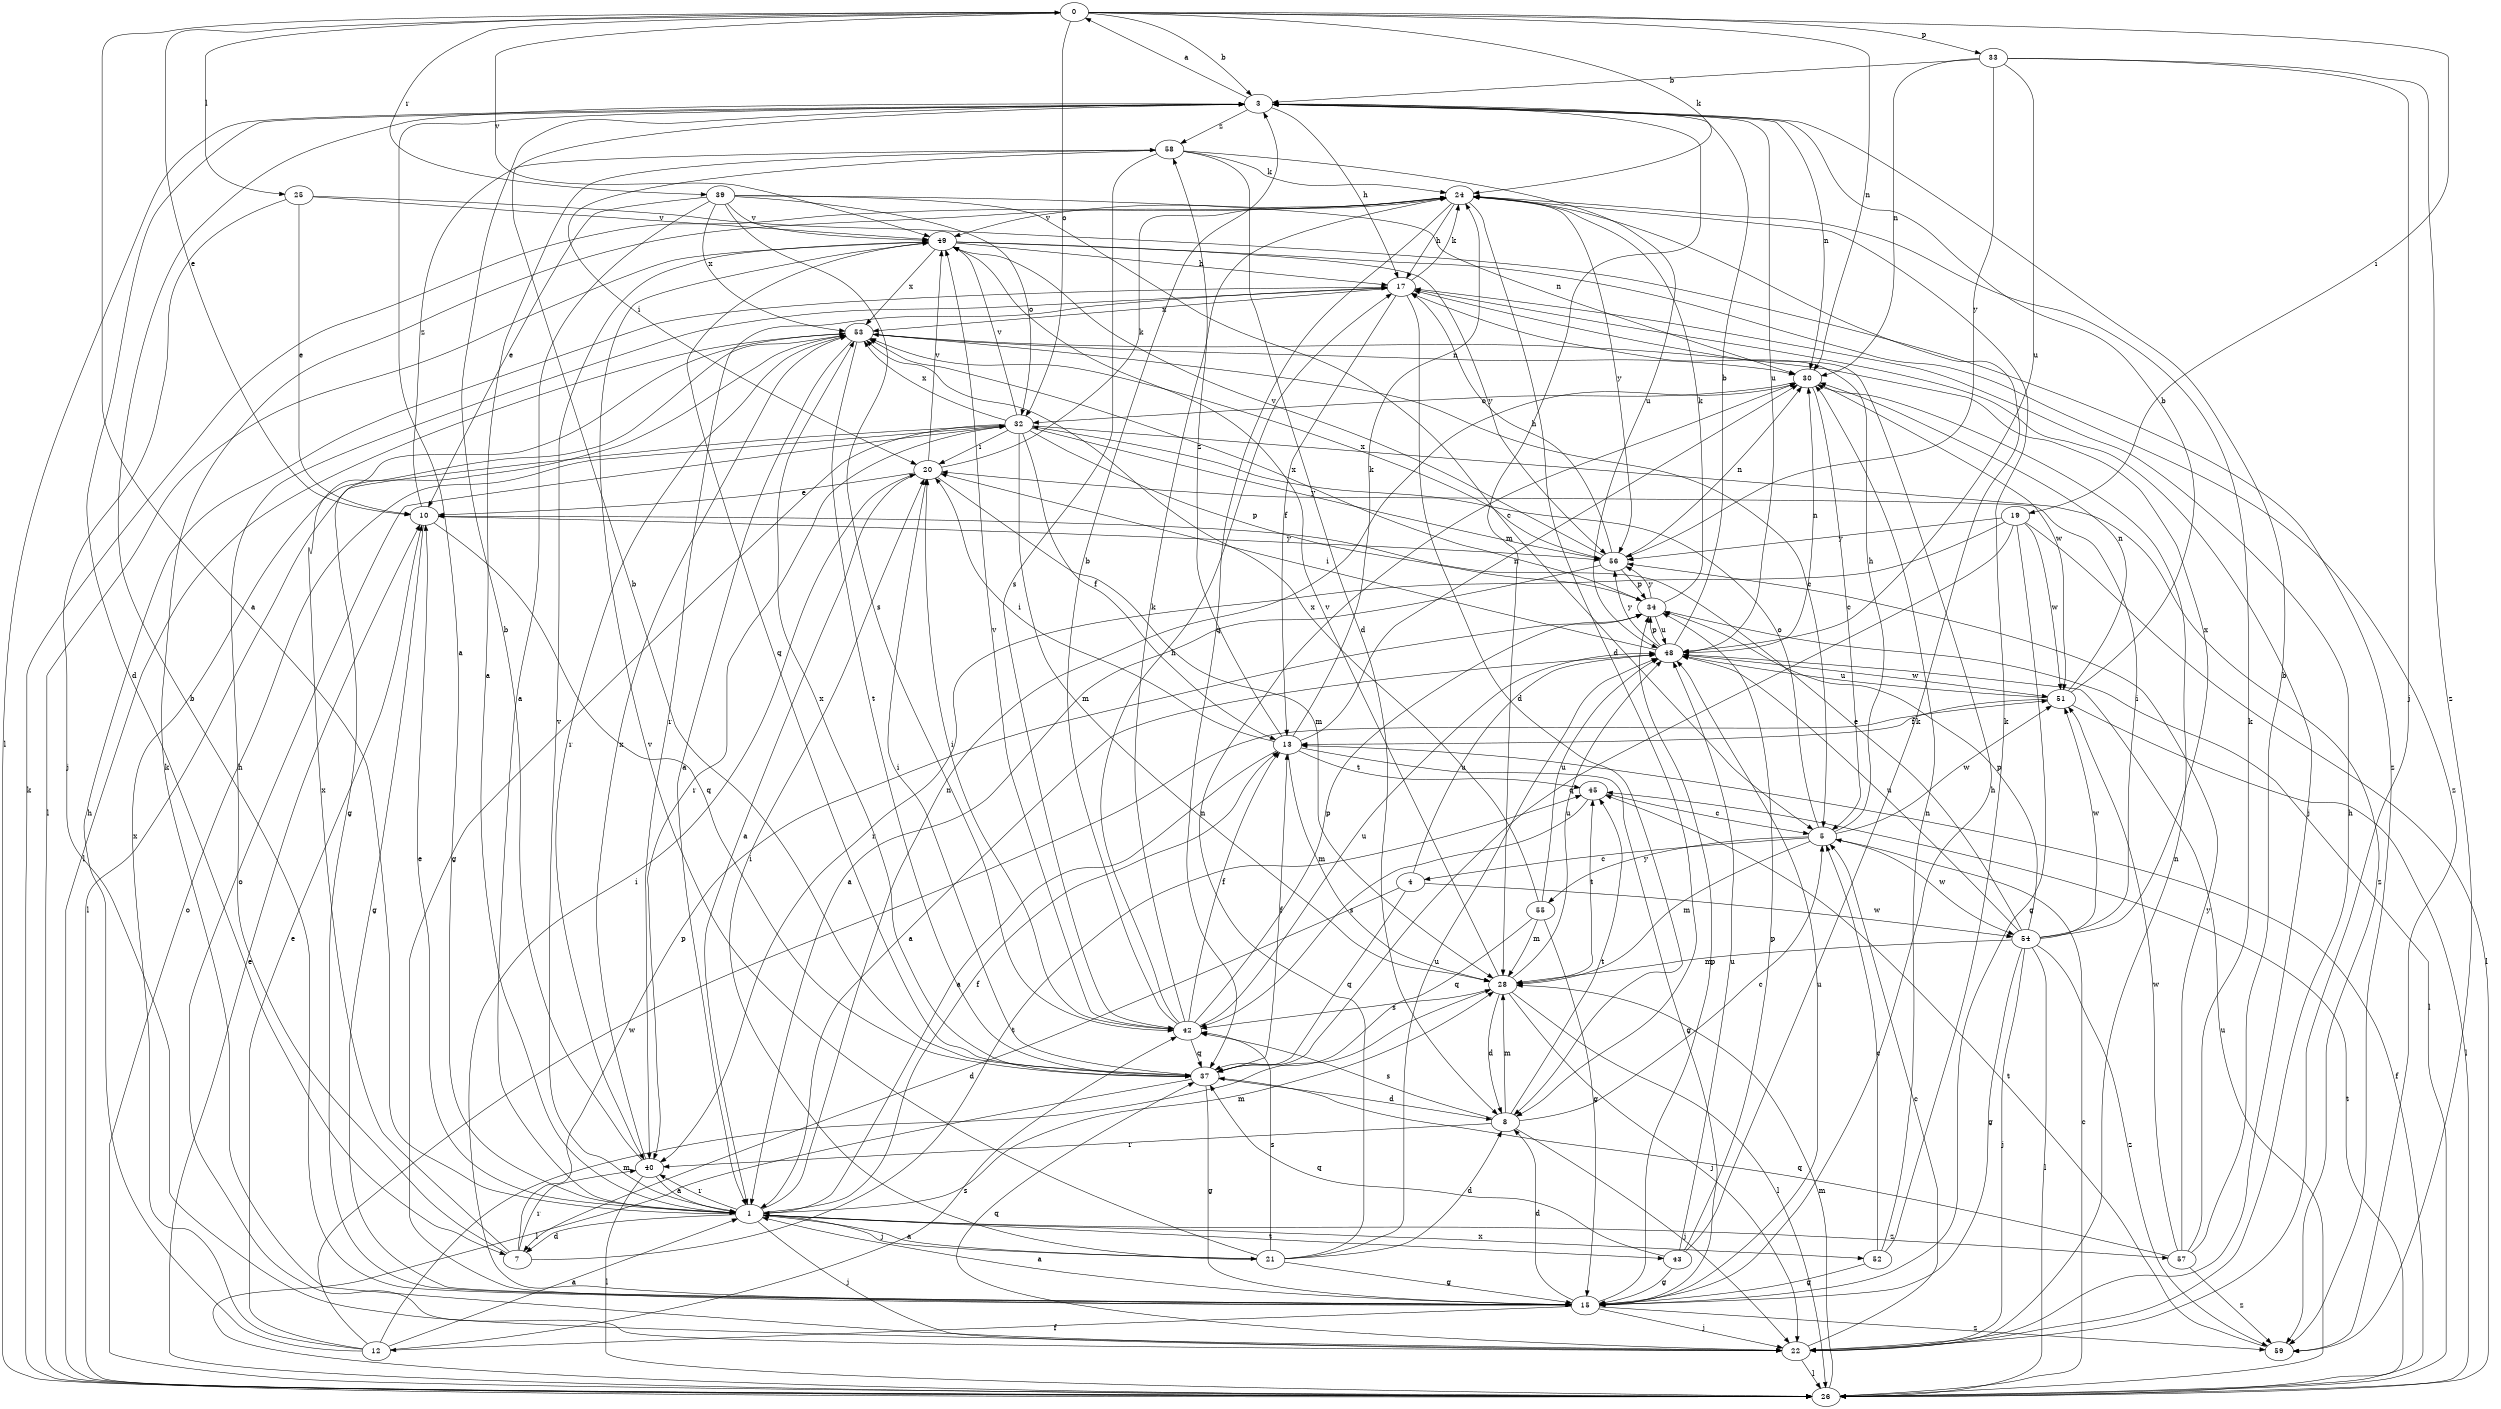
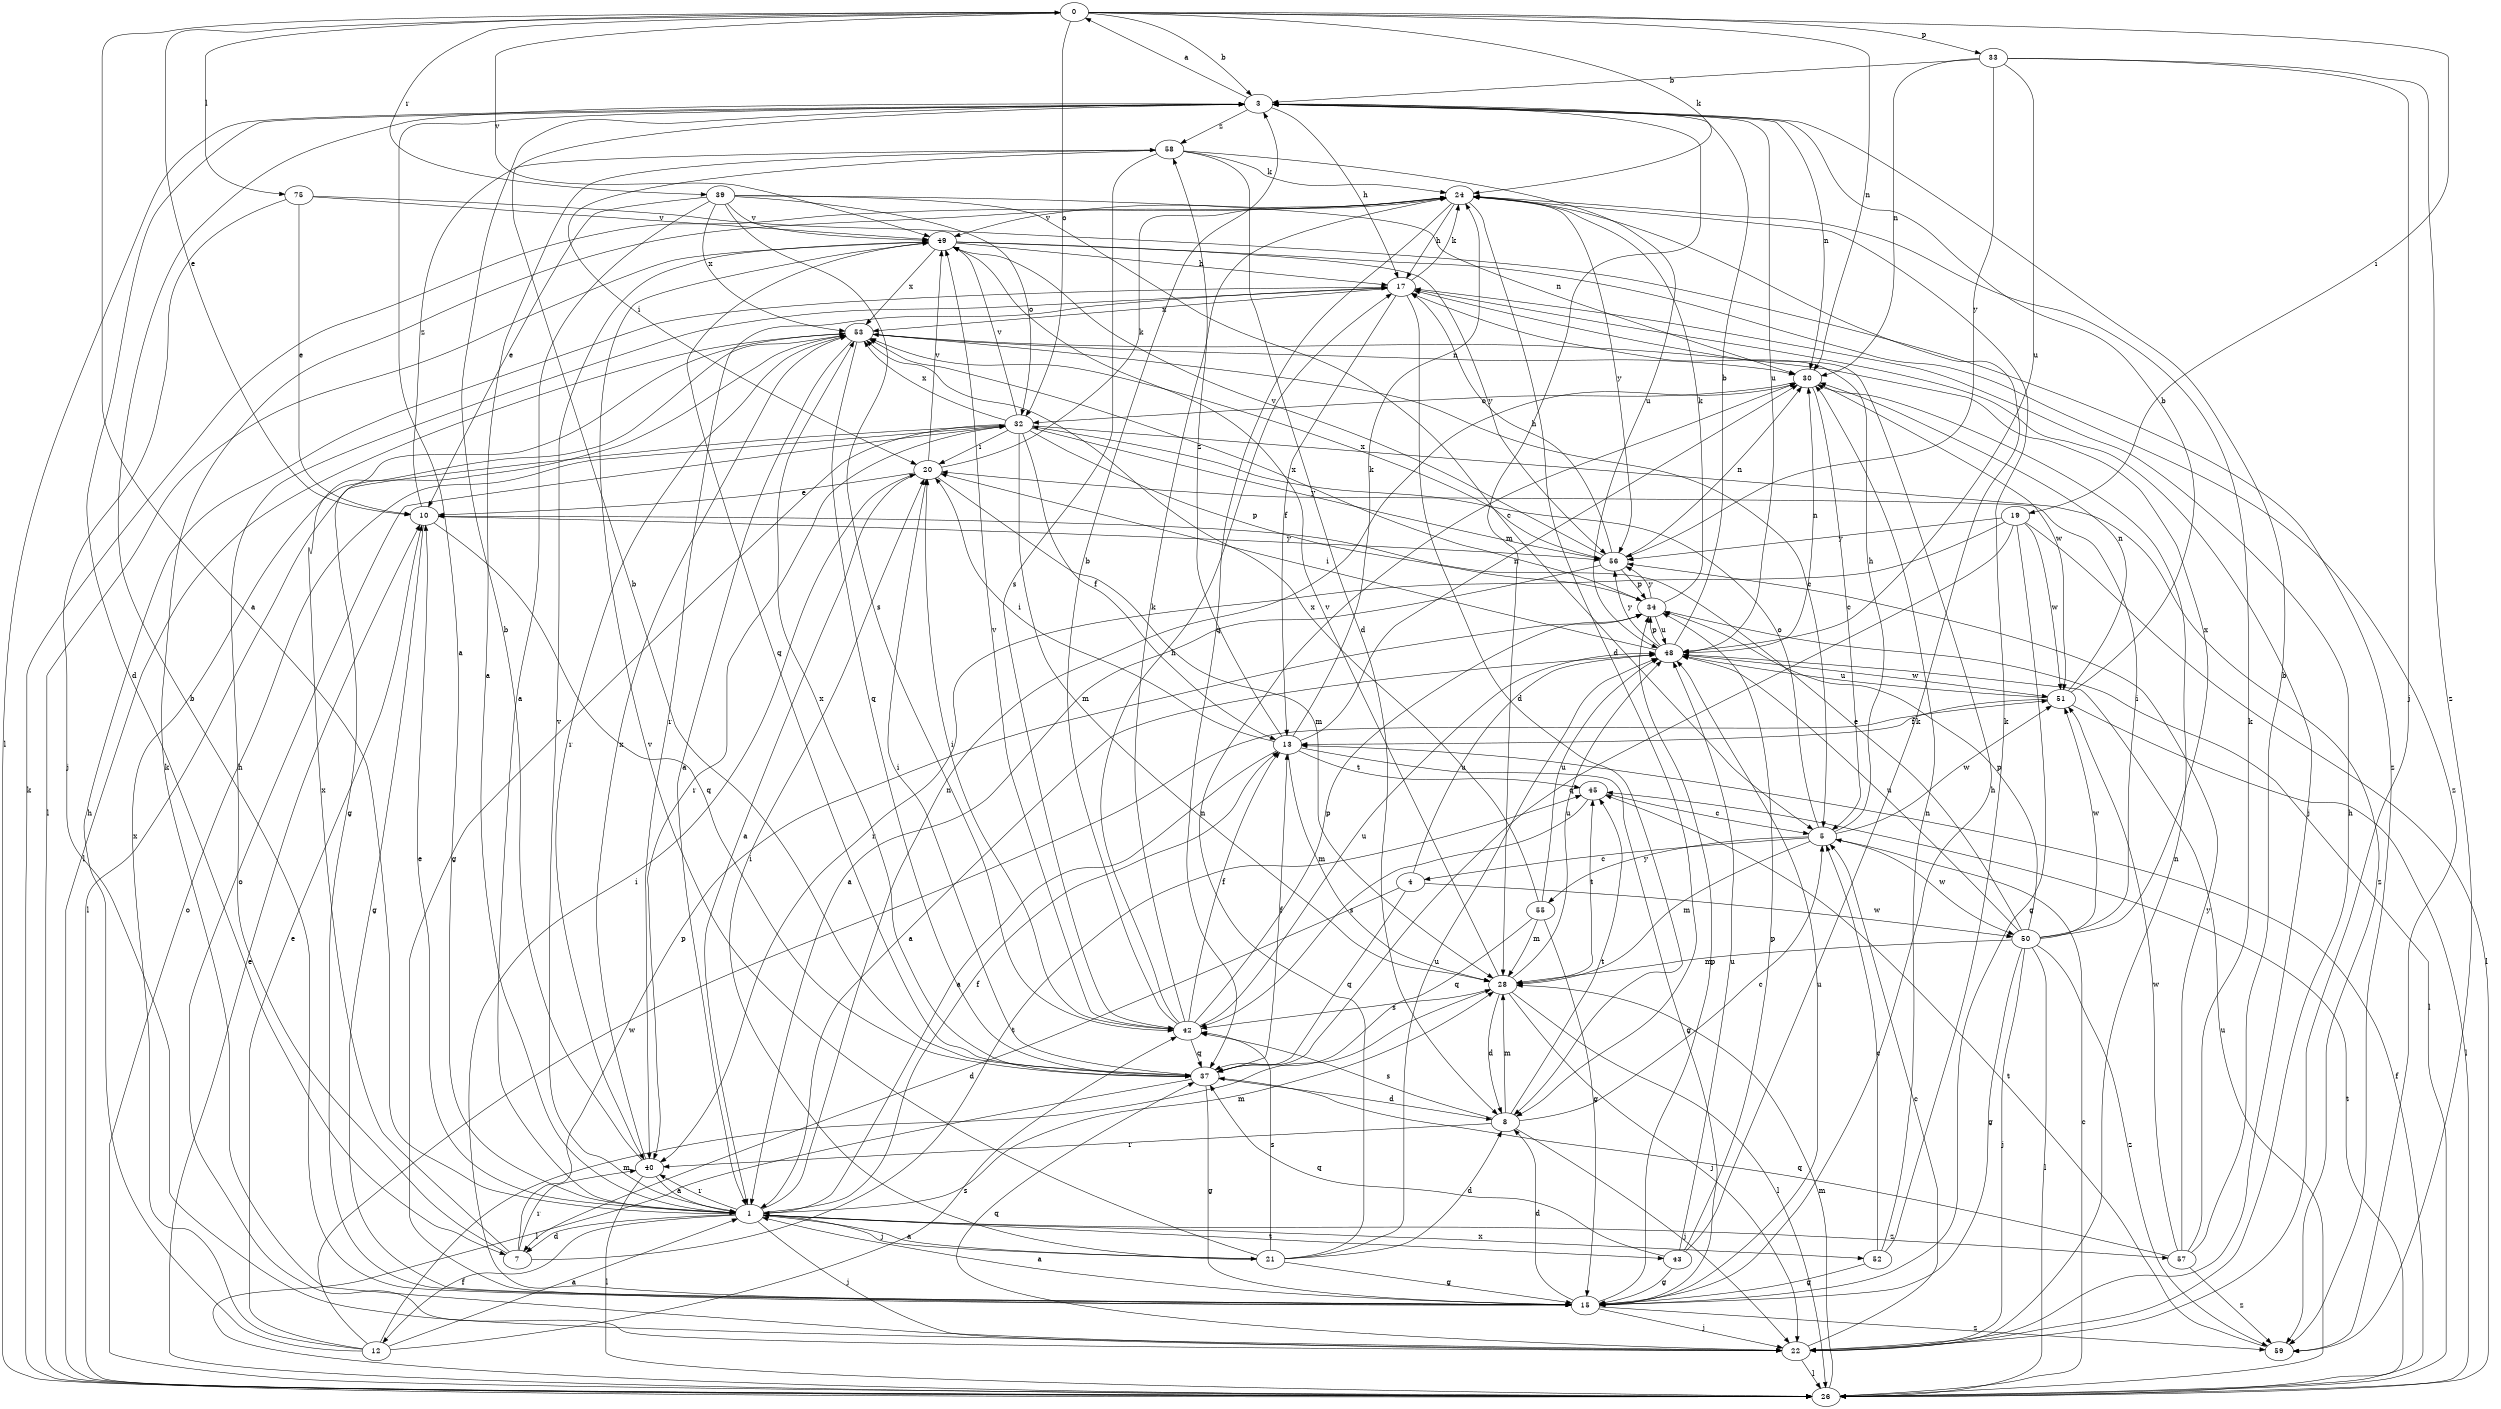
node "25": label "25" -> "75"
edge "53" -> "37": label "t" -> "q"
node "54": label "54" -> "50"
edge "15" -> "12": now "1" -> "12"
